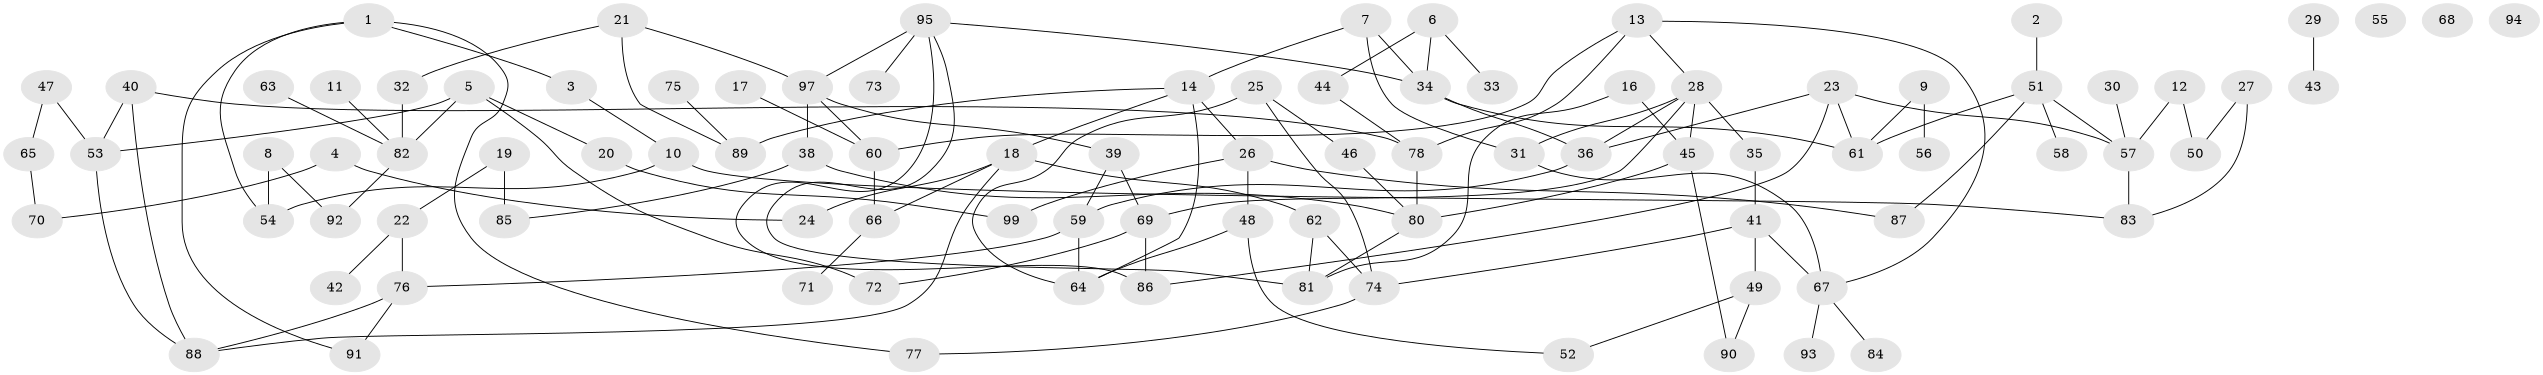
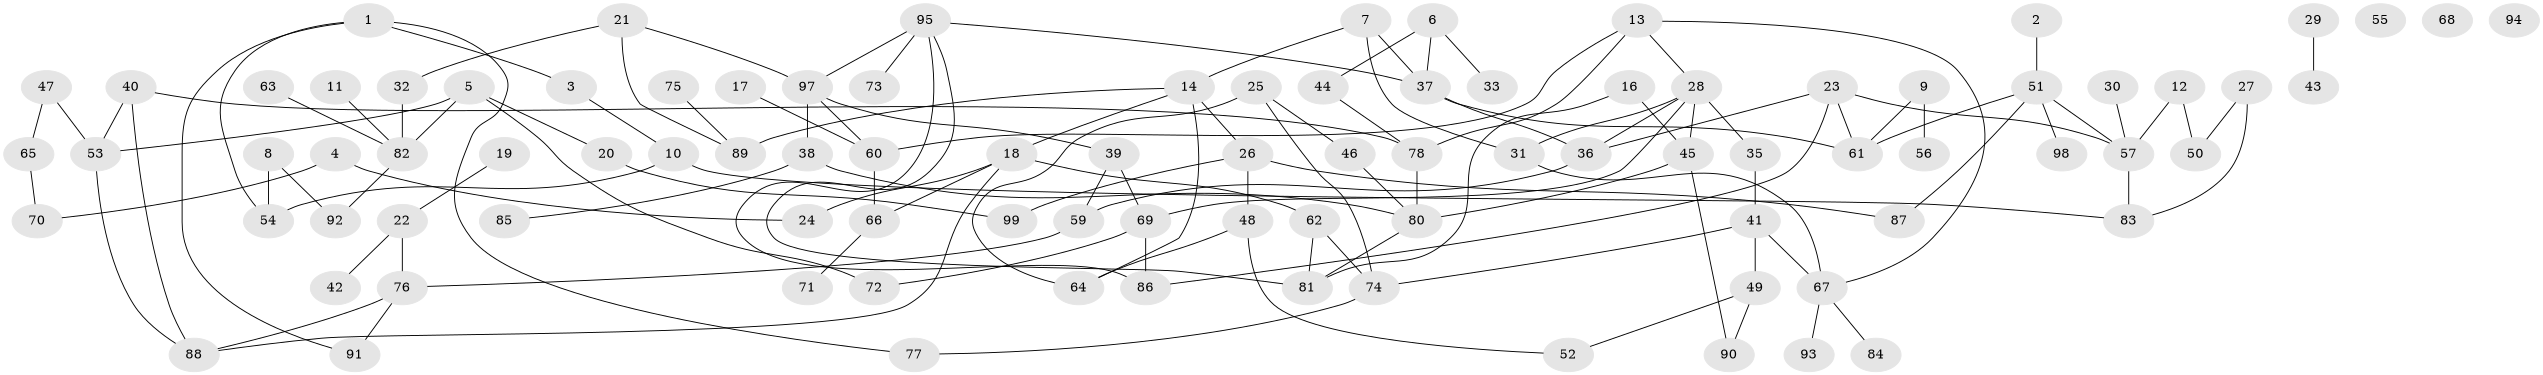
node "34": label "34" -> "37"
node "58": label "58" -> "98"
edge "19" -- "85": removed
edge "59" -- "64": removed
